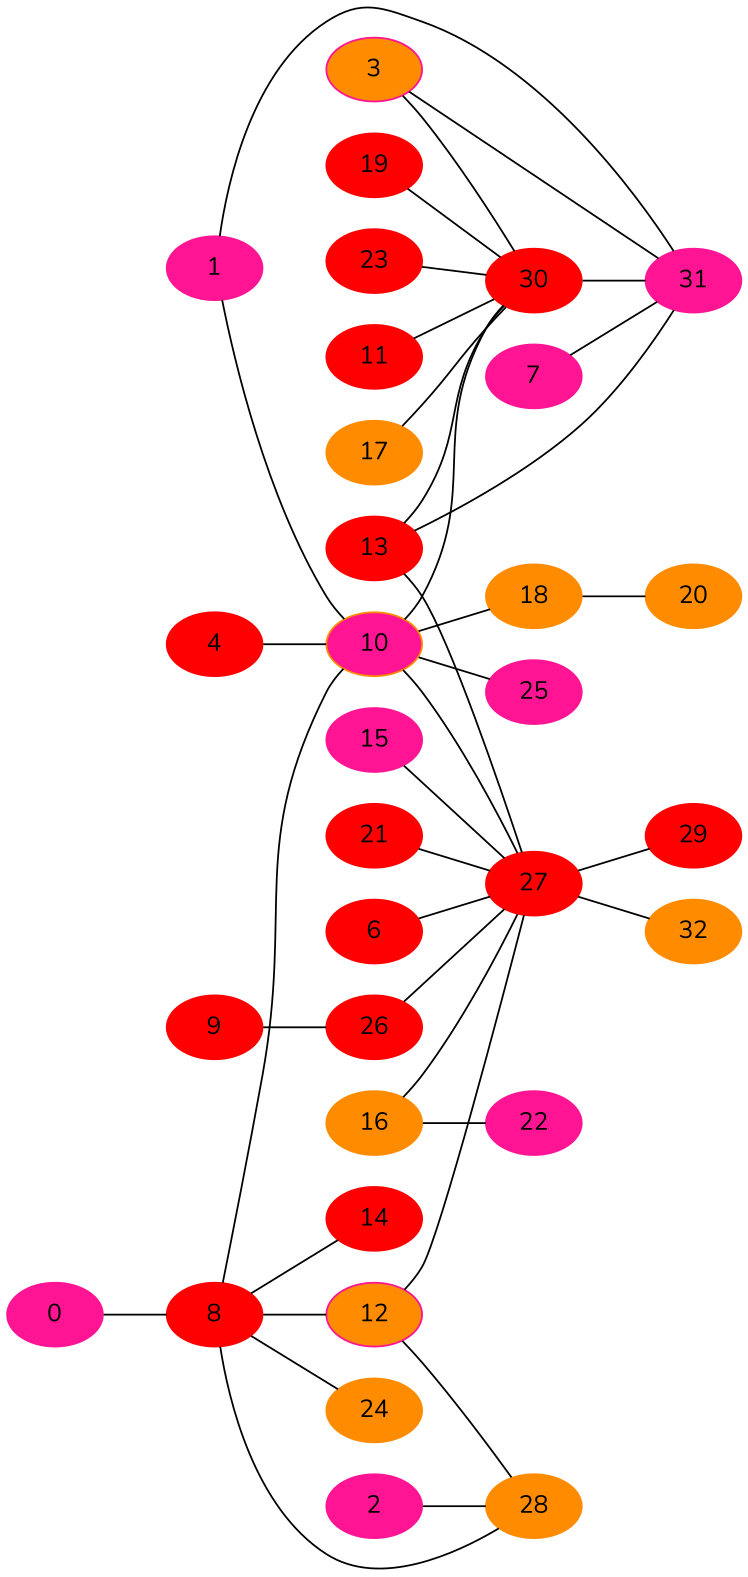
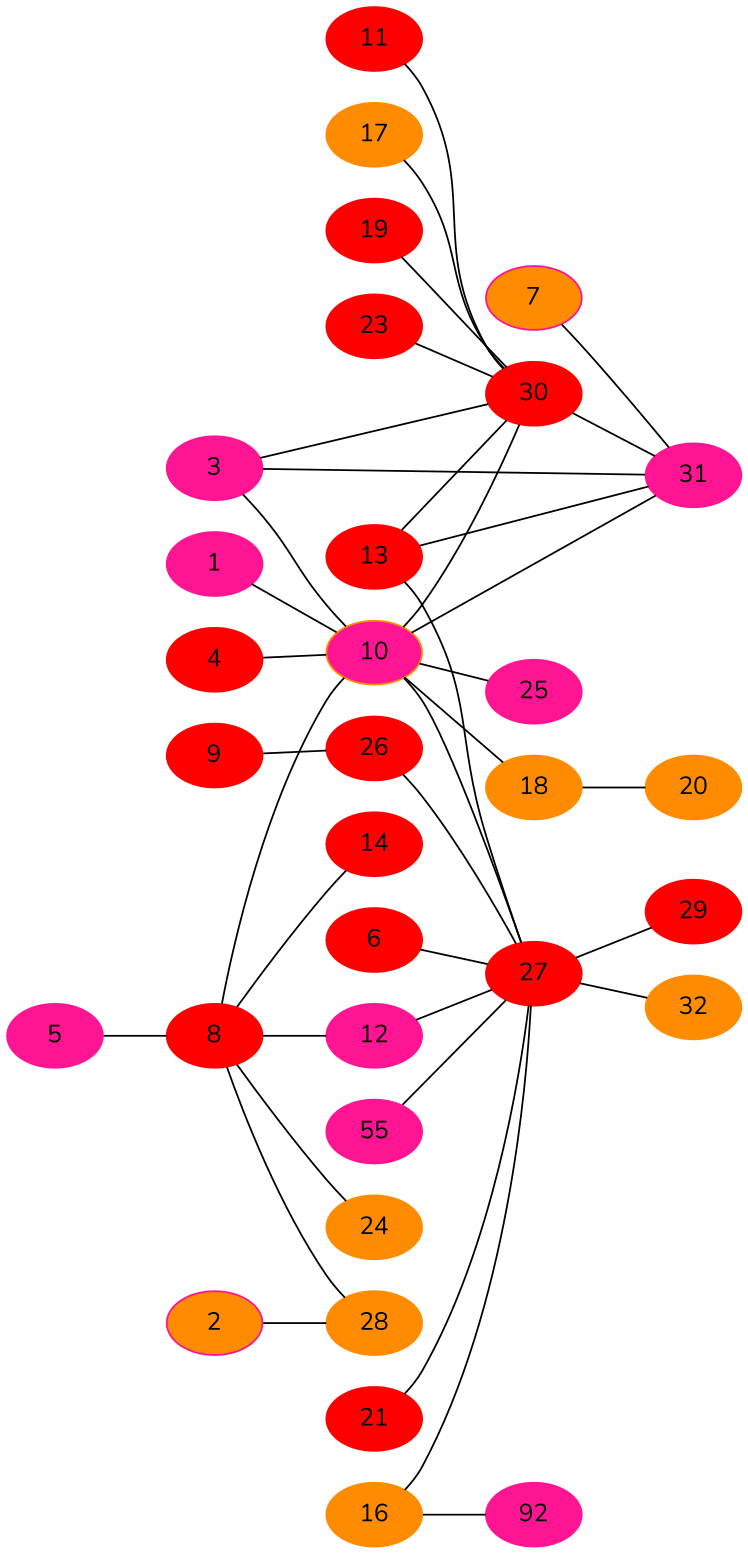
edge "1" -- "31": now "10" -- "31"
node "3": fillcolor darkorange -> deeppink
node "7": fillcolor deeppink -> darkorange
edge "3" -- "10": added
node "15": label "15" -> "55"
node "22": label "22" -> "92"
node "0": label "0" -> "5"
node "12": fillcolor darkorange -> deeppink
edge "12" -- "28": removed
node "2": fillcolor deeppink -> darkorange
